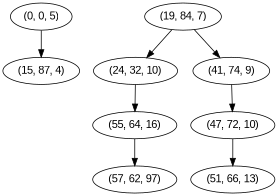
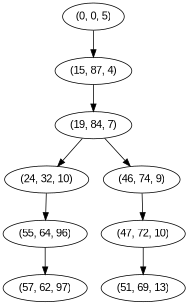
node "(41, 74, 9)": label "(41, 74, 9)" -> "(46, 74, 9)"
edge "(15, 87, 4)" -> "(19, 84, 7)": added
node "(55, 64, 16)": label "(55, 64, 16)" -> "(55, 64, 96)"
node "(51, 66, 13)": label "(51, 66, 13)" -> "(51, 69, 13)"
